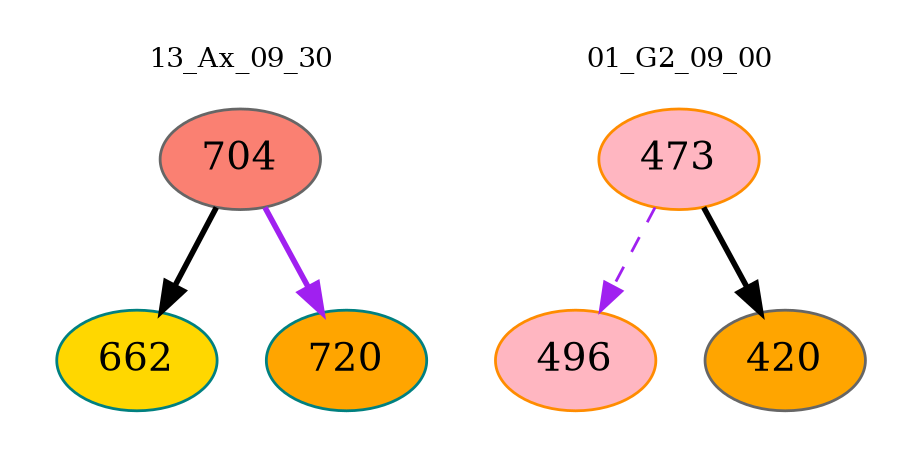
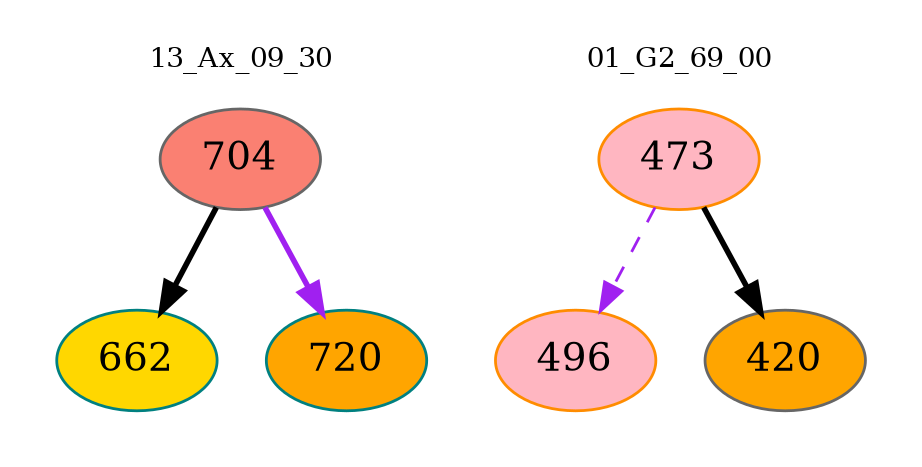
cluster "01_G2_09_00": label "01_G2_09_00" -> "01_G2_69_00"
